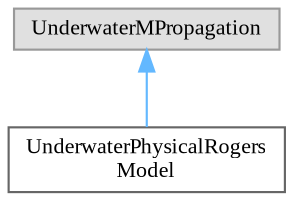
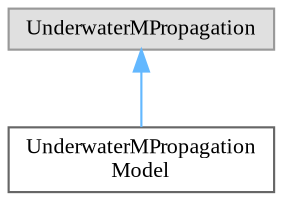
node "UnderwaterPhysicalRogers Model": label "UnderwaterPhysicalRogers Model" -> "UnderwaterMPropagation Model"
